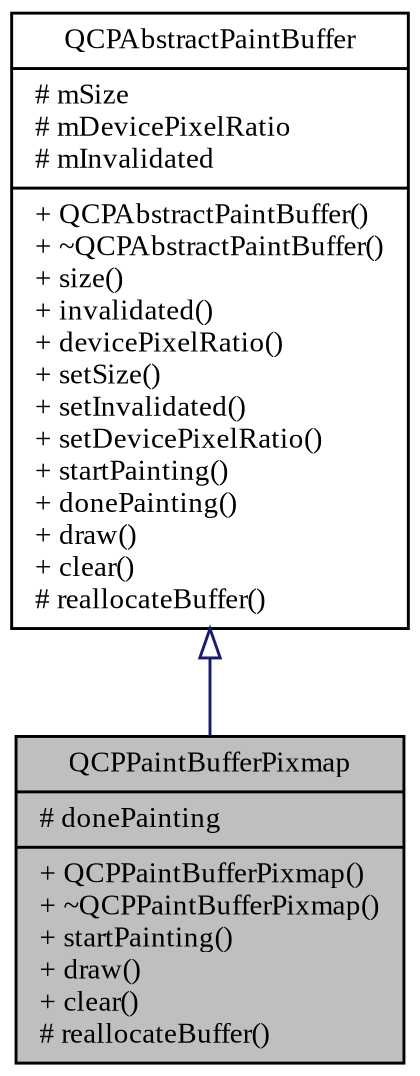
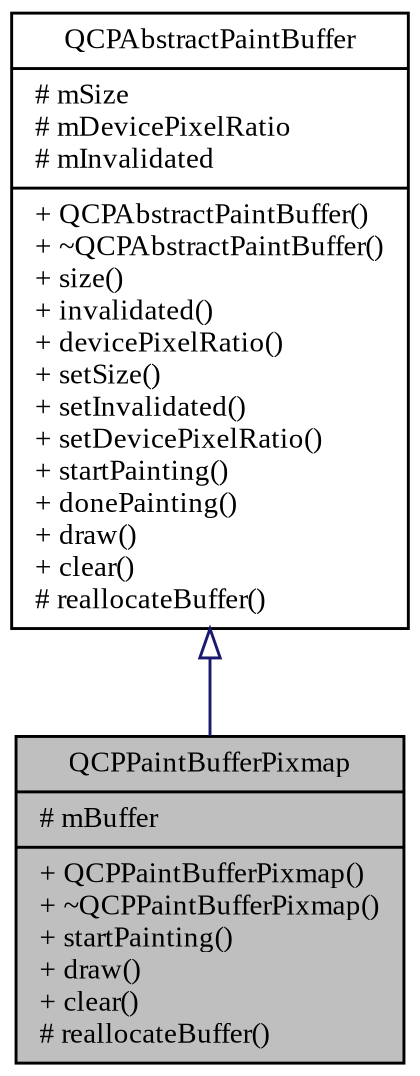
node "QCPPaintBufferPixmap": text "# donePainting" -> "# mBuffer"
